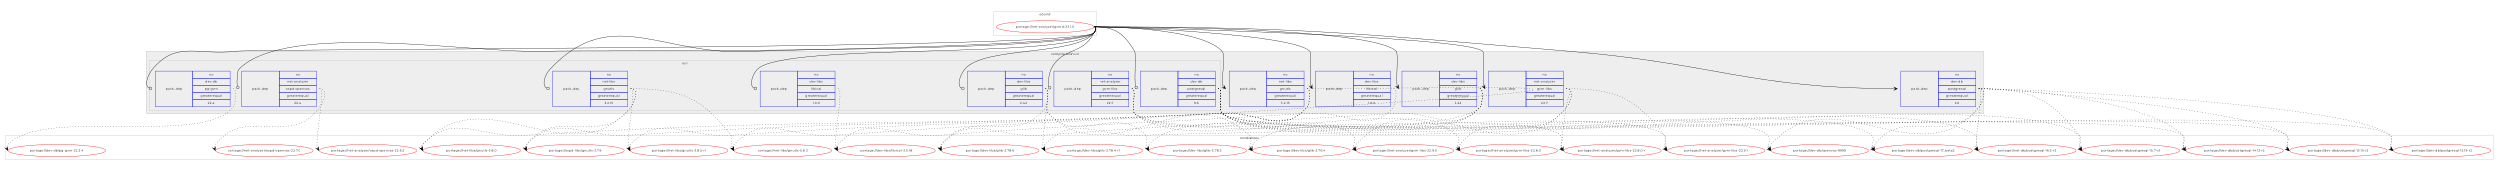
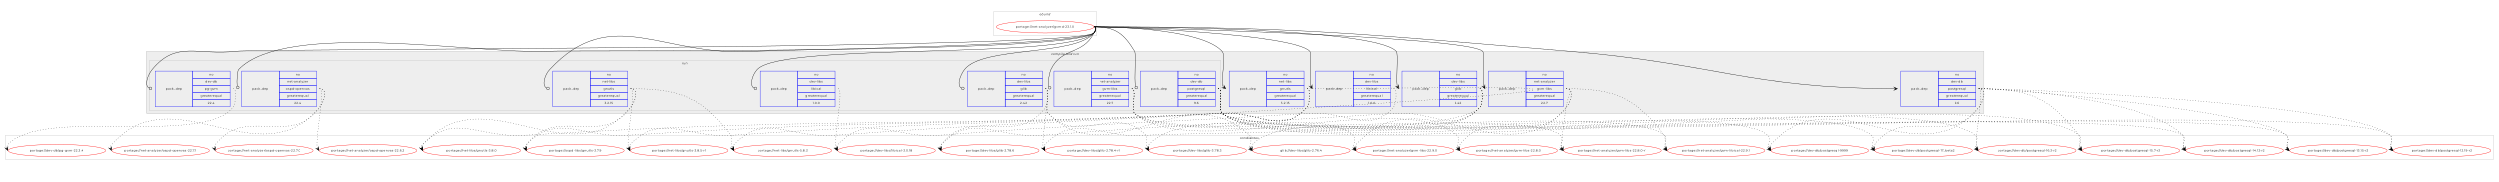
node "portage://net-analyzer/ospd-openvas-22.7.1": added
node "portage://dev-libs/glib-2.76.4": label "portage://dev-libs/glib-2.76.4" -> "glib://dev-libs/glib-2.76.4"
node "portage://net-analyzer/gvm-libs-22.9.1": label "portage://net-analyzer/gvm-libs-22.9.1" -> "portage://net-analyzer/gvm-libical-22.9.1"
node "portage://dev-db/openvas-9999": label "portage://dev-db/openvas-9999" -> "portage://dev-db/postgresql-9999"
node "portage://net-db/postgresql-16.3-r2": label "portage://net-db/postgresql-16.3-r2" -> "portage://dev-db/postgresql-16.3-r2"
